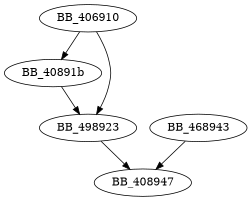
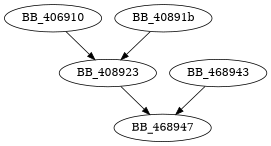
edge "BB_406910" -> "BB_40891b": removed
node "BB_498923": label "BB_498923" -> "BB_408923"
node "BB_408947": label "BB_408947" -> "BB_468947"
